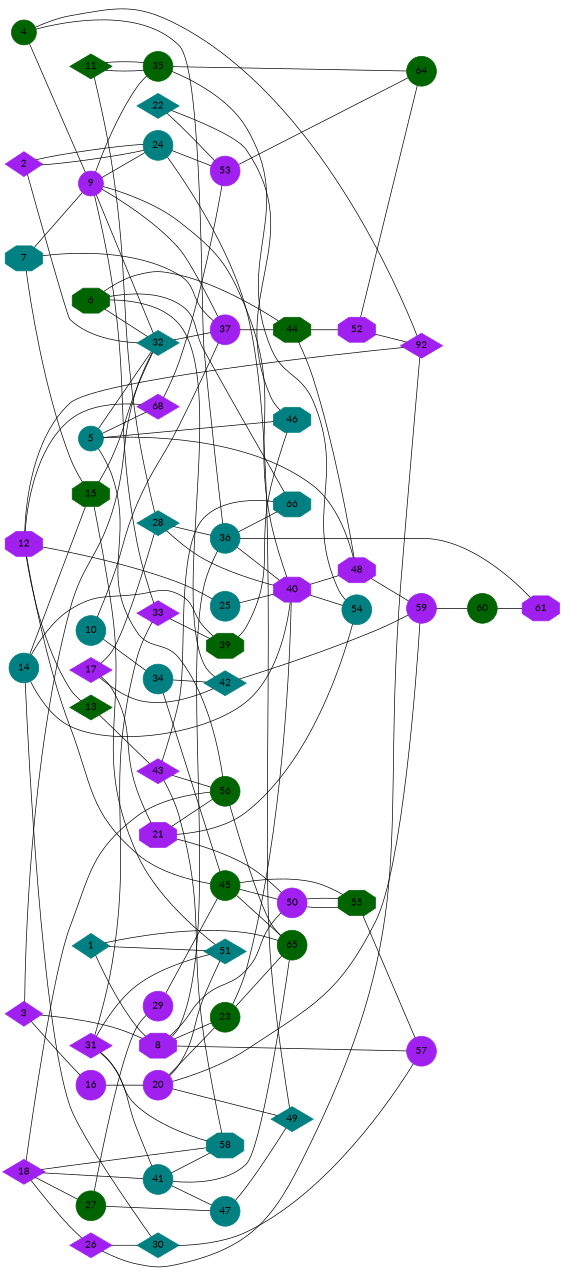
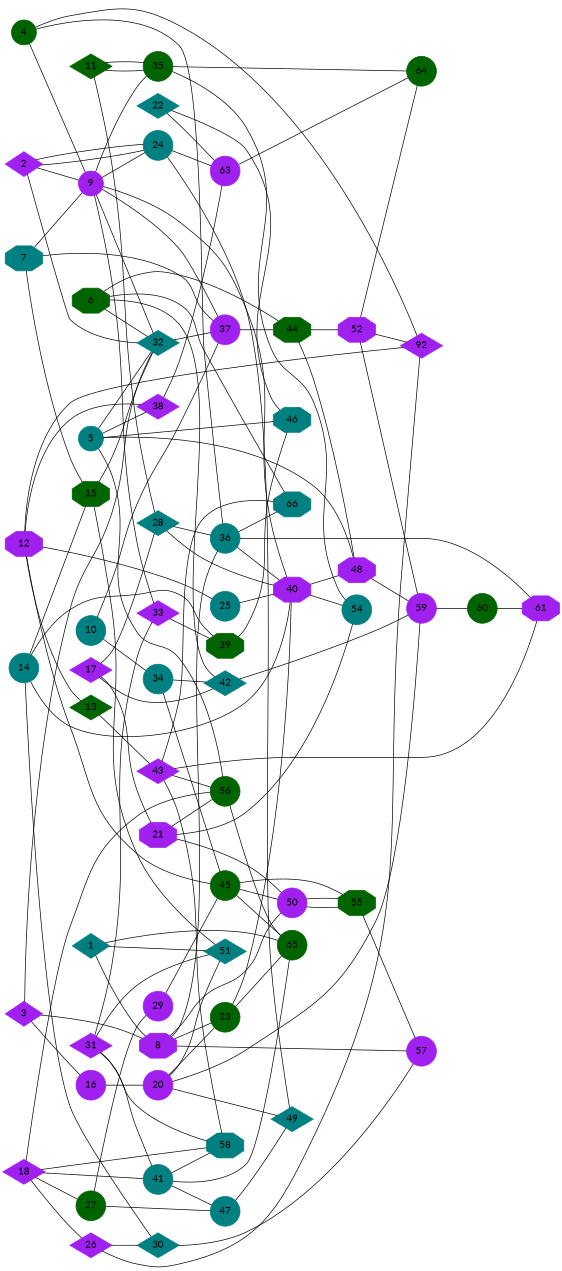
node "53": label "53" -> "63"
edge "2" -- "9": added
node "68": label "68" -> "38"
edge "52" -- "59": added
edge "61" -- "43": added
